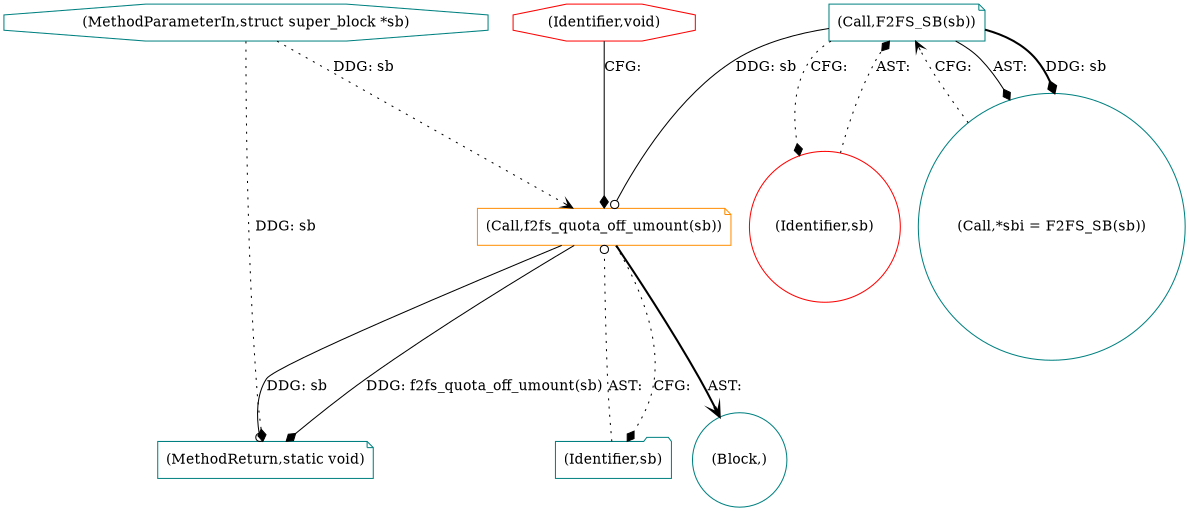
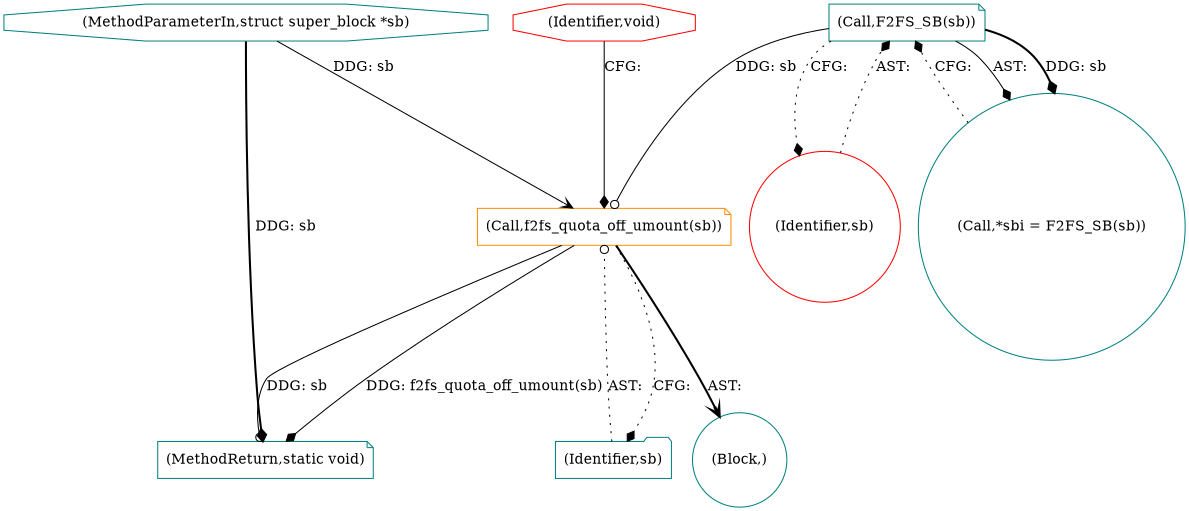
edge "(Call,*sbi = F2FS_SB(sb))" -> "(Call,F2FS_SB(sb))": arrowhead vee -> diamond
edge "(MethodParameterIn,struct super_block *sb)" -> "(Call,f2fs_quota_off_umount(sb))": style dotted -> solid
edge "(MethodParameterIn,struct super_block *sb)" -> "(MethodReturn,static void)": style dotted -> bold
